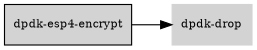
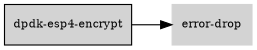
node "dpdk-drop": label "dpdk-drop" -> "error-drop"
